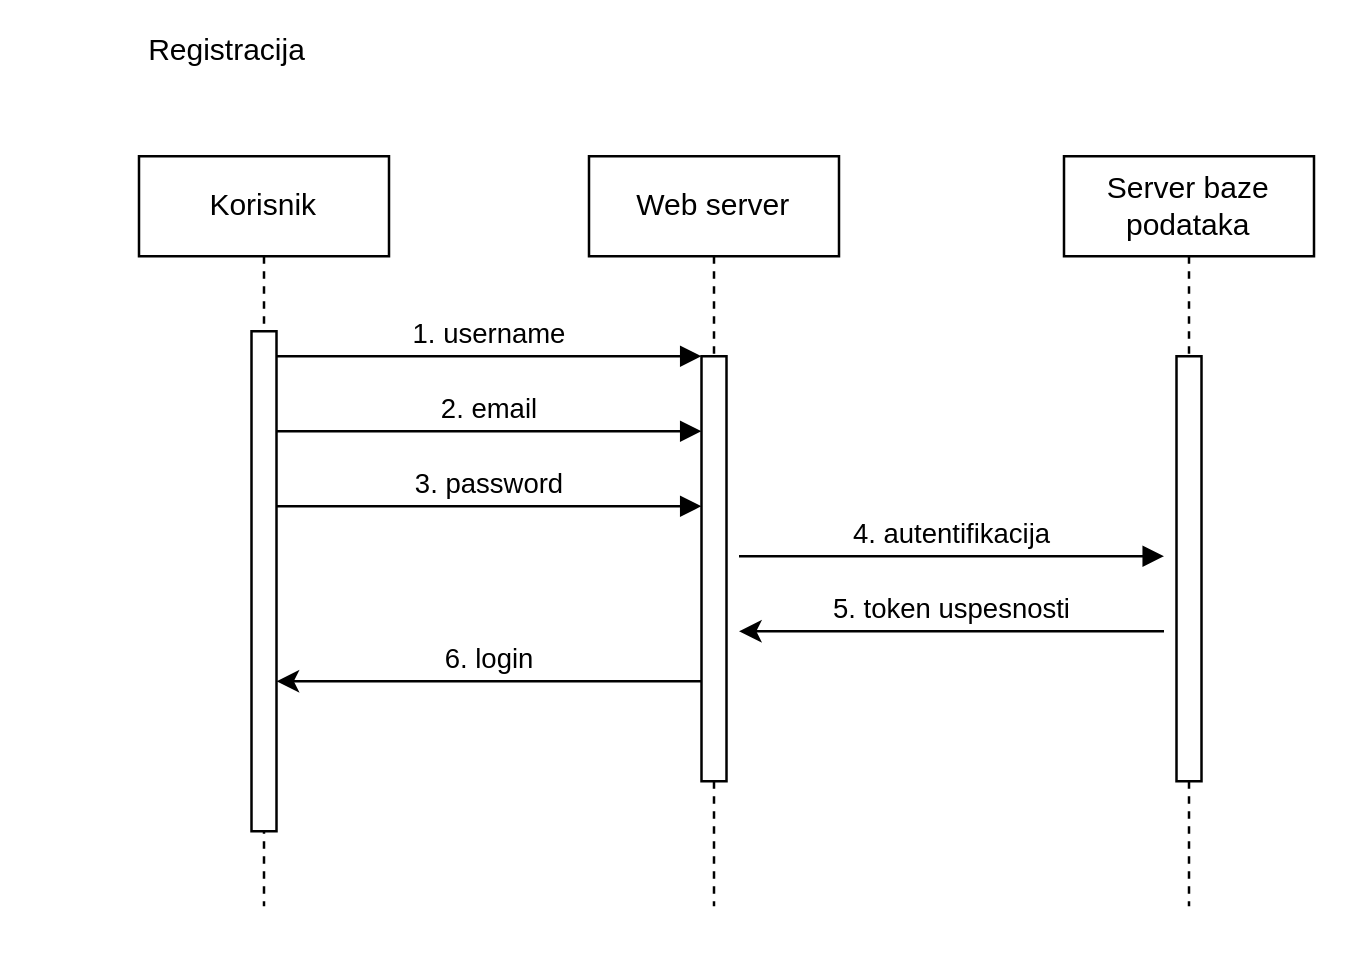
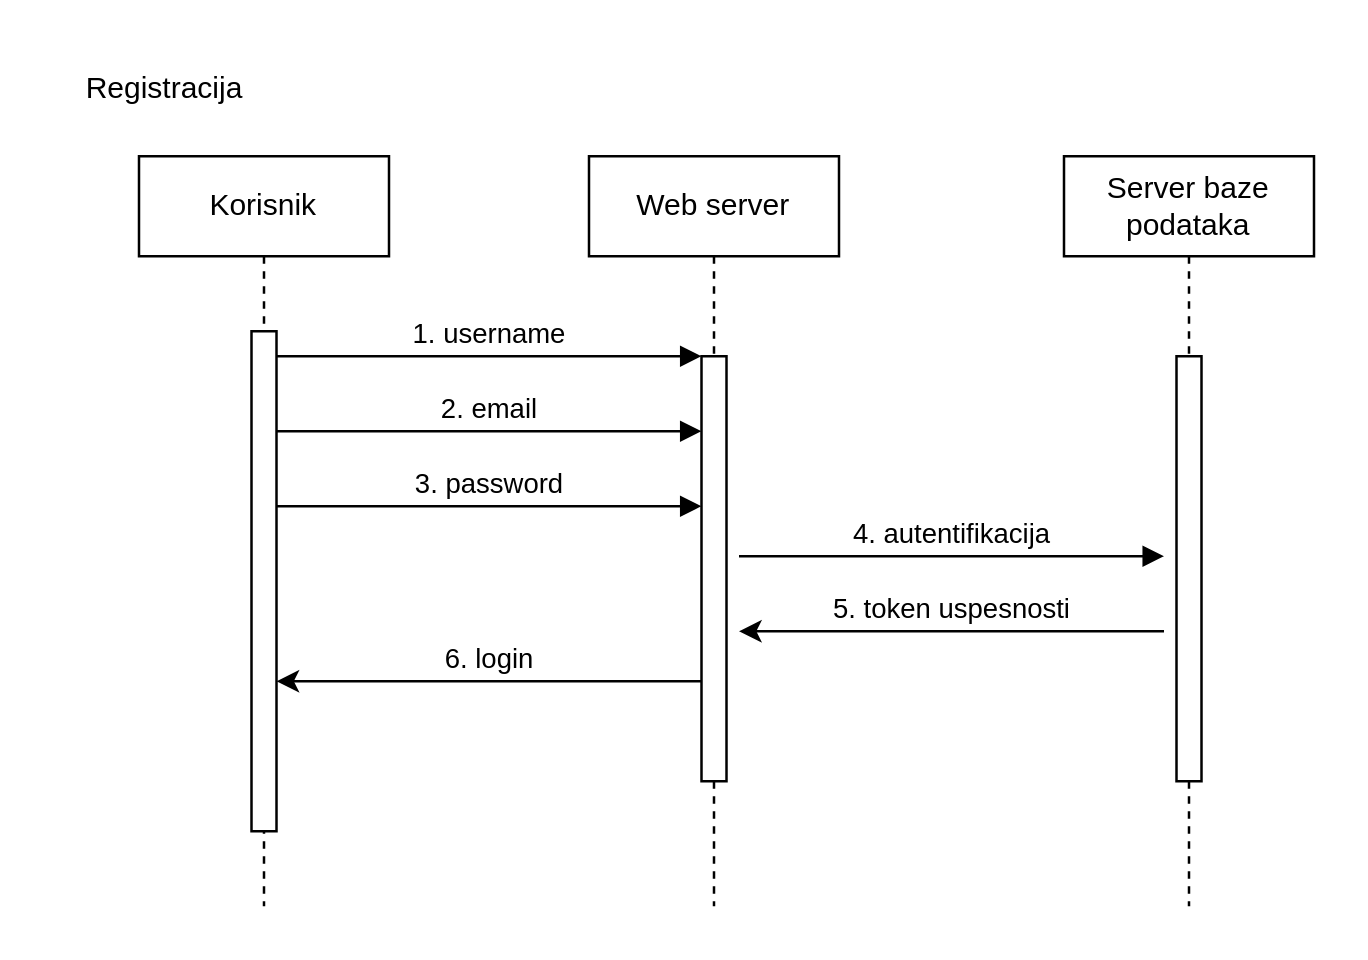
node "Registracija": moved (226, 51) -> (164, 89)
